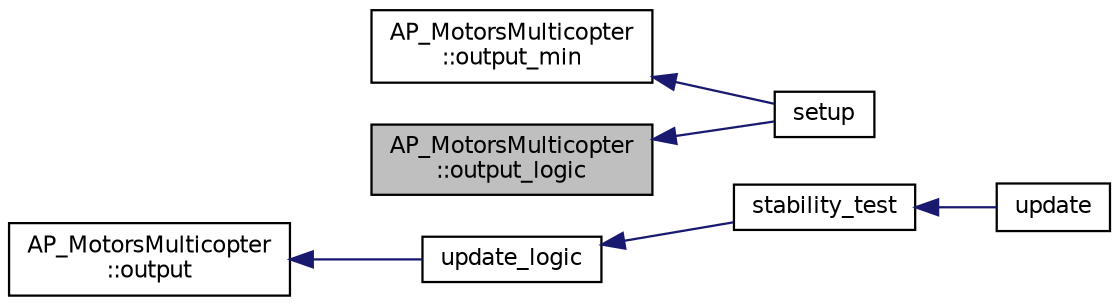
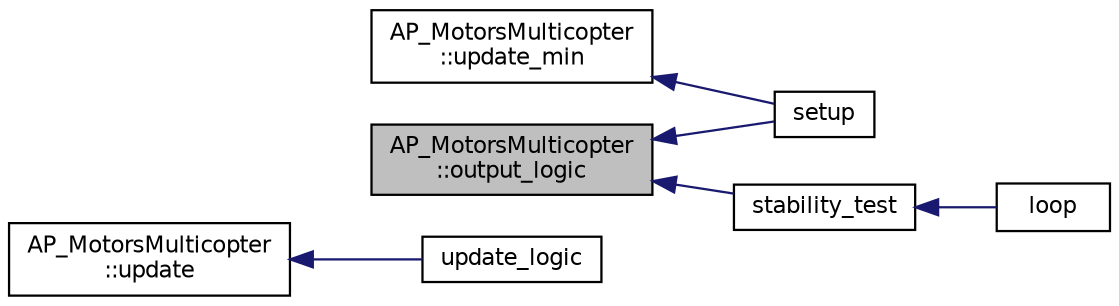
node "AP_MotorsMulticopter ::output_min": label "AP_MotorsMulticopter ::output_min" -> "AP_MotorsMulticopter ::update_min"
node "update": label "update" -> "loop"
edge "stability_test" -> "update_logic": now "stability_test" -> "AP_MotorsMulticopter ::output_logic"
node "AP_MotorsMulticopter ::output": label "AP_MotorsMulticopter ::output" -> "AP_MotorsMulticopter ::update"
